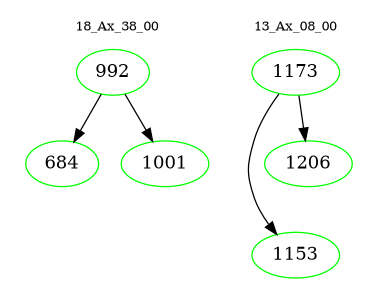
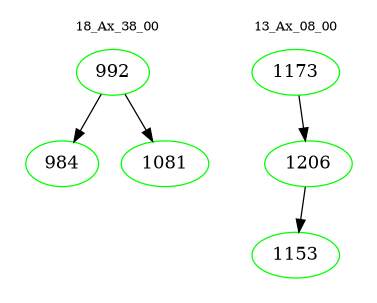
edge "1173" -> "1153": now "1206" -> "1153"
node "684": label "684" -> "984"
node "1001": label "1001" -> "1081"
